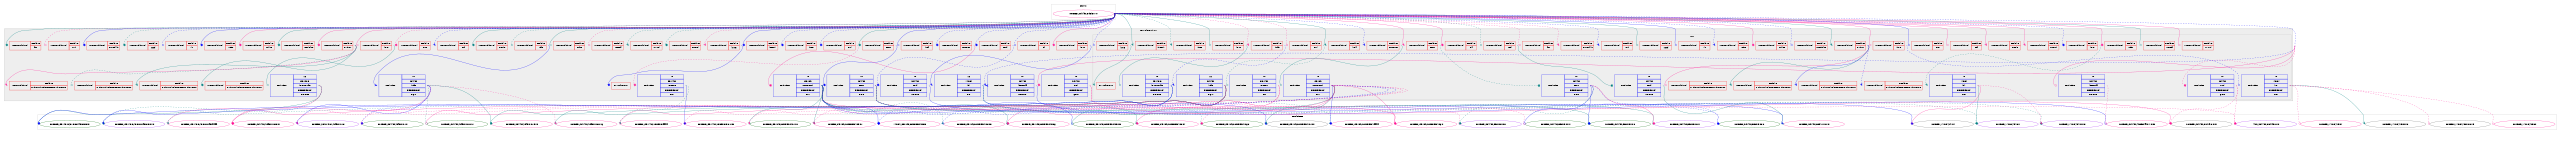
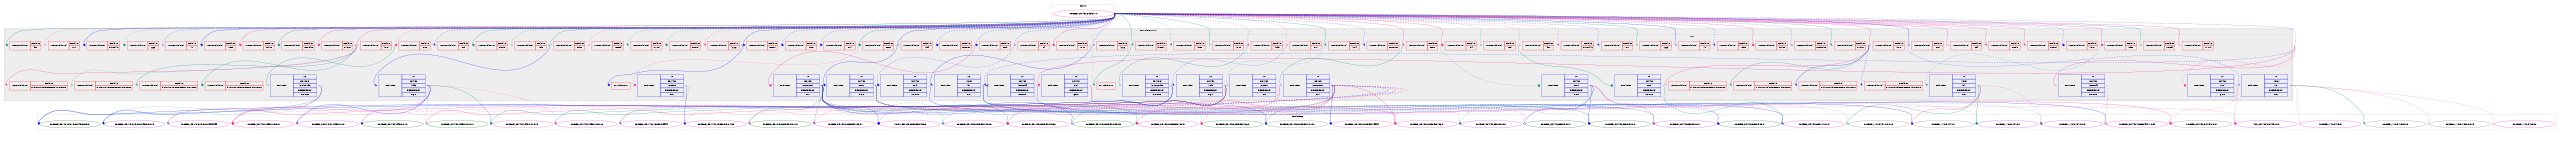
node "portage://virtual/jdk-1.8.0-r8": added
